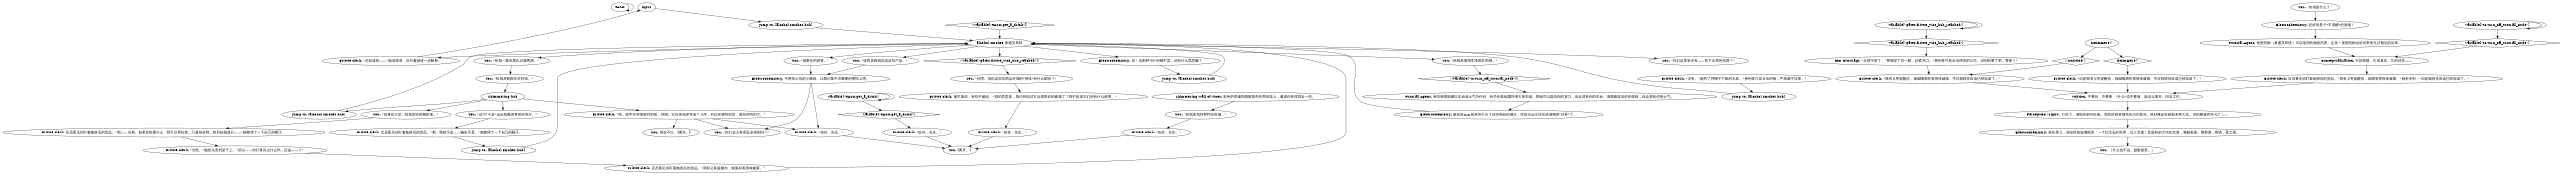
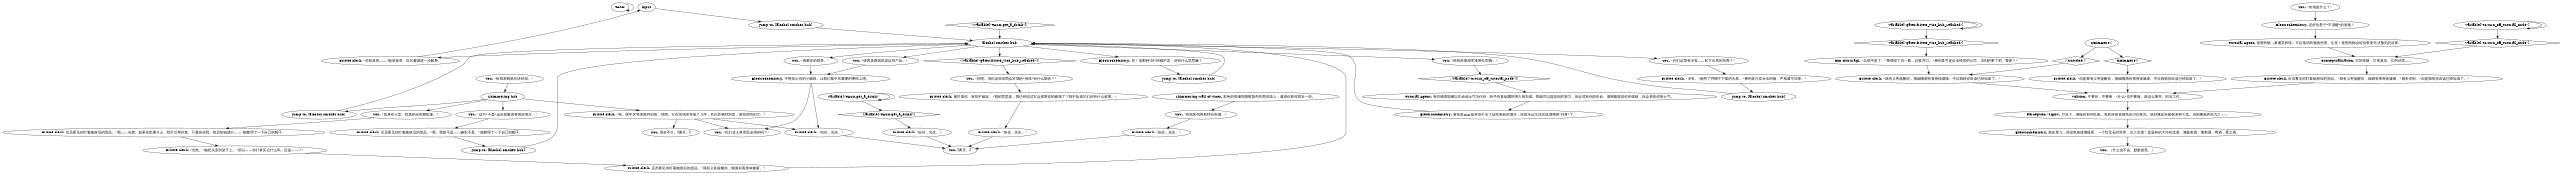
node "alcohol smokes 鼻通灵和镁": label "alcohol smokes 鼻通灵和镁" -> "alcohol smokes hub"
node "You: “给我一瓶高度比尔森啤酒。”": removed
edge "You: “你们这里有没有……私下出售的东西？”" -> "Frittte clerk: “没有。”她捋了捋帽子下面的头发。“弗利多只卖合法药物，严格遵守法律。”": added
